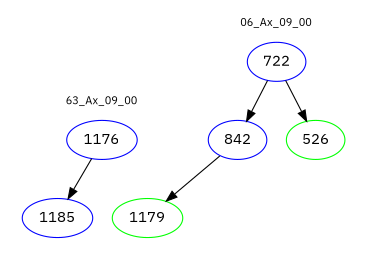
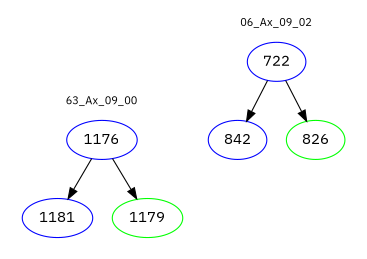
cluster "06_Ax_09_00": label "06_Ax_09_00" -> "06_Ax_09_02"
node "526": label "526" -> "826"
edge "842" -> "1179": now "1176" -> "1179"
node "1185": label "1185" -> "1181"
